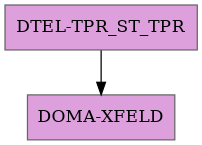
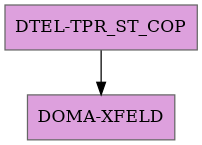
node "DTEL-TPR_ST_TPR": label "DTEL-TPR_ST_TPR" -> "DTEL-TPR_ST_COP"
